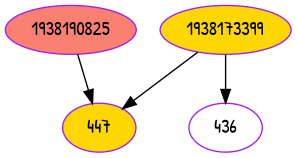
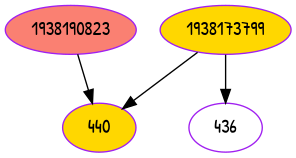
node "1938190825": label "1938190825" -> "1938190823"
node "1938173399": label "1938173399" -> "1938173799"
node "447": label "447" -> "440"
